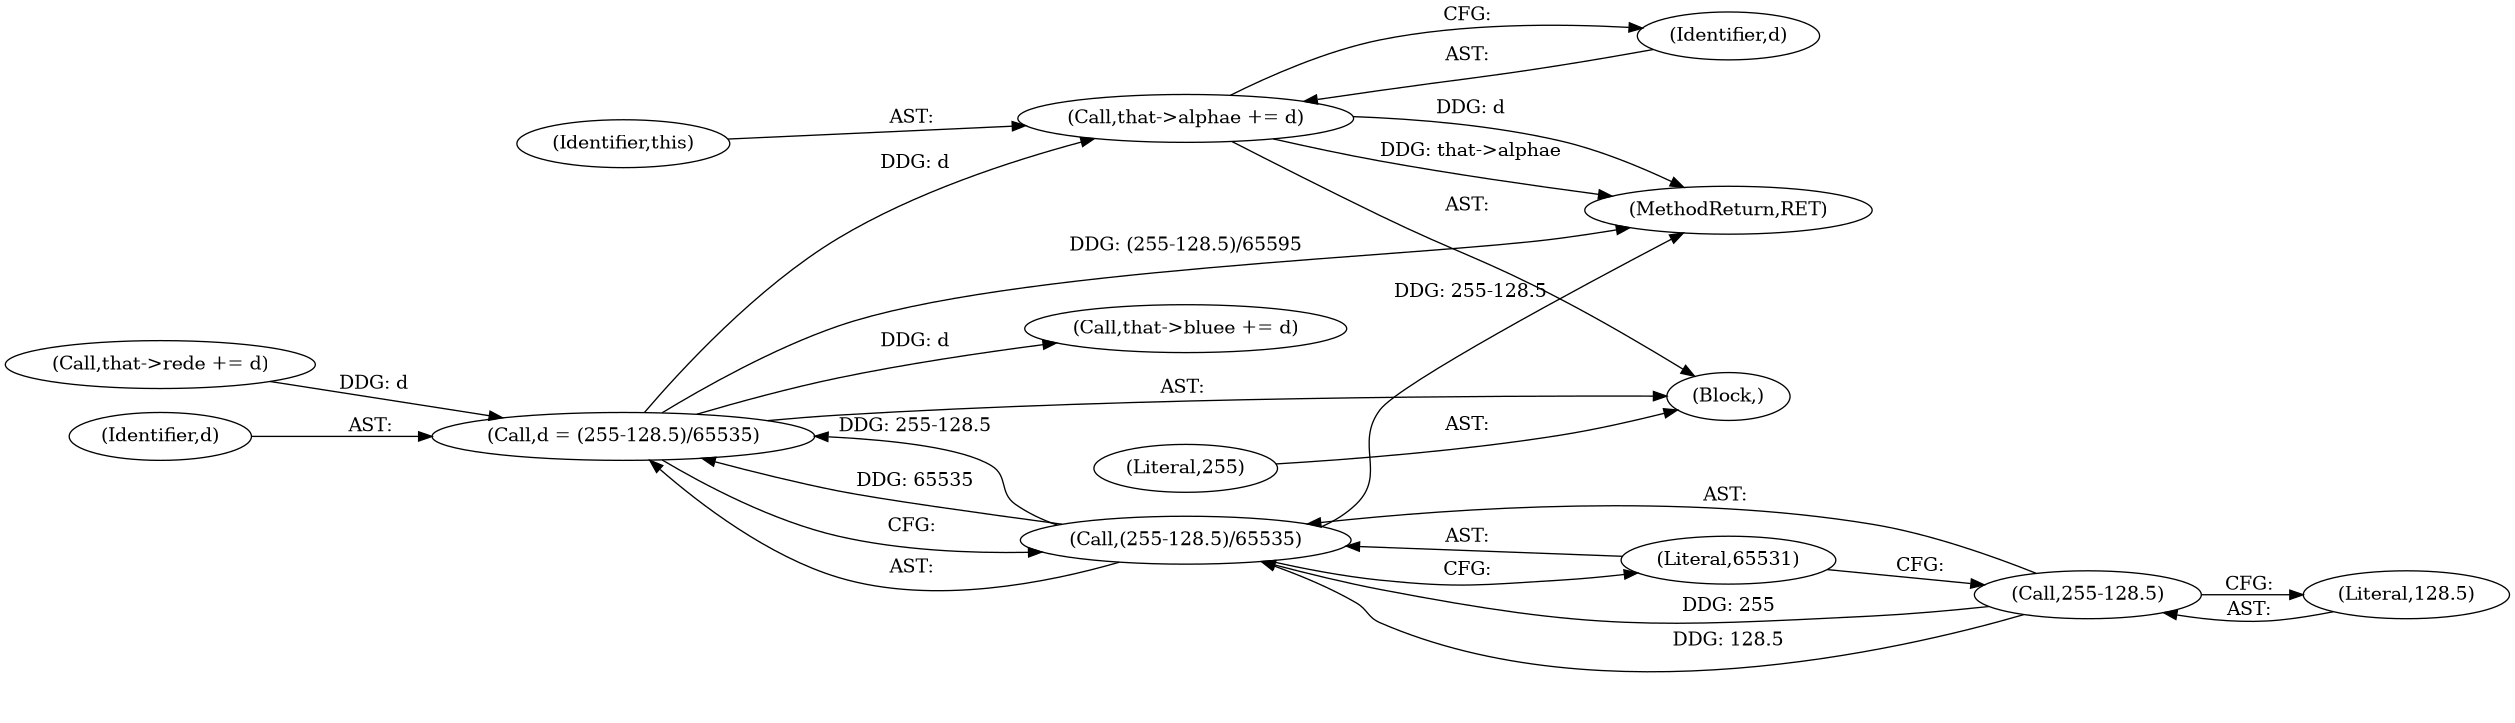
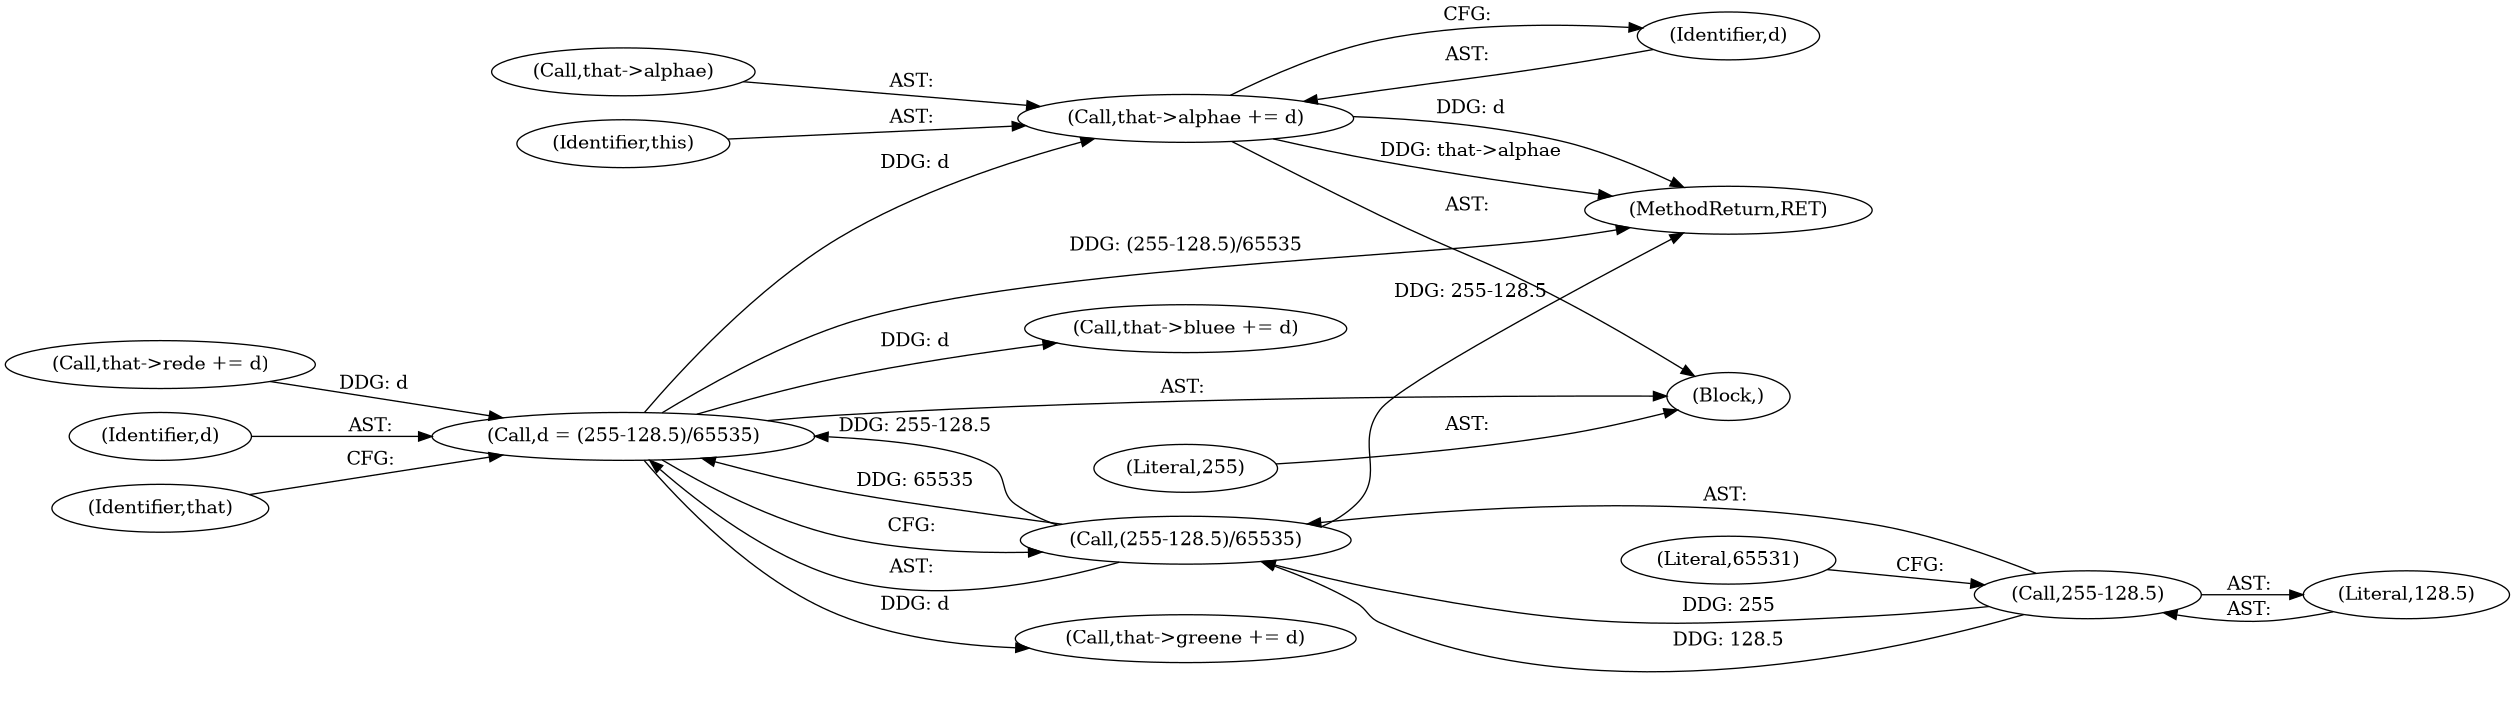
node "(Call,that->alphae)": added
edge "(Call,d = (255-128.5)/65535)" -> "(MethodReturn,RET)": label "DDG: (255-128.5)/65595" -> "DDG: (255-128.5)/65535"
node "(Identifier,that)": added
edge "(Literal,65531)" -> "(Call,(255-128.5)/65535)": removed, label "AST:"
edge "(Call,(255-128.5)/65535)" -> "(Literal,65531)": removed, label "CFG:"
edge "(Call,255-128.5)" -> "(Literal,128.5)": label "CFG: " -> "AST: "
node "(Call,that->greene += d)": added
